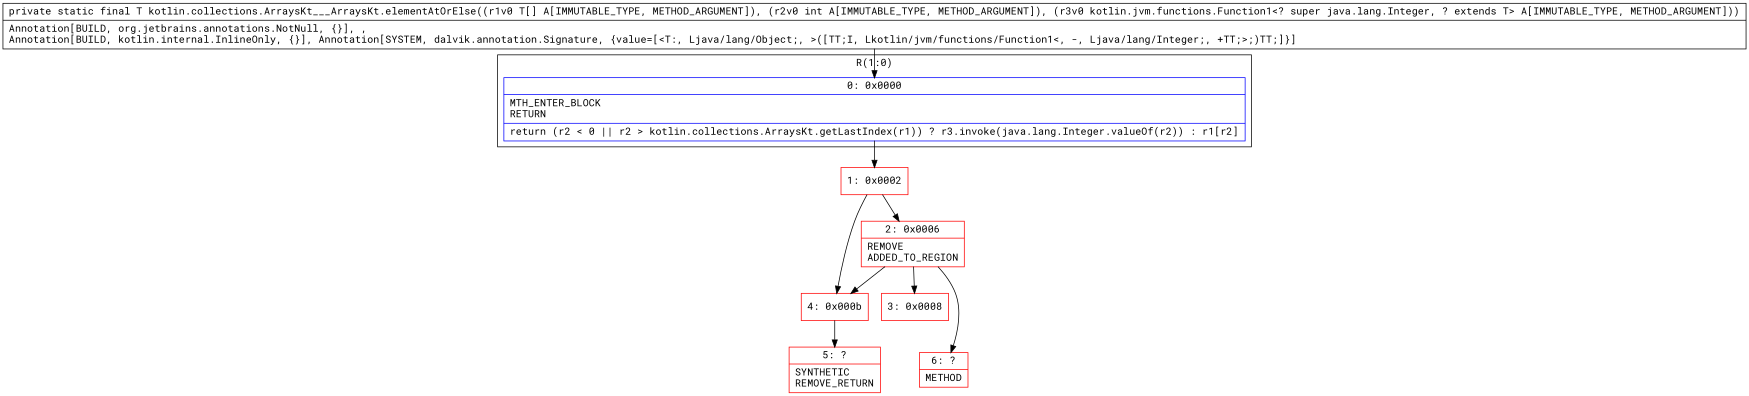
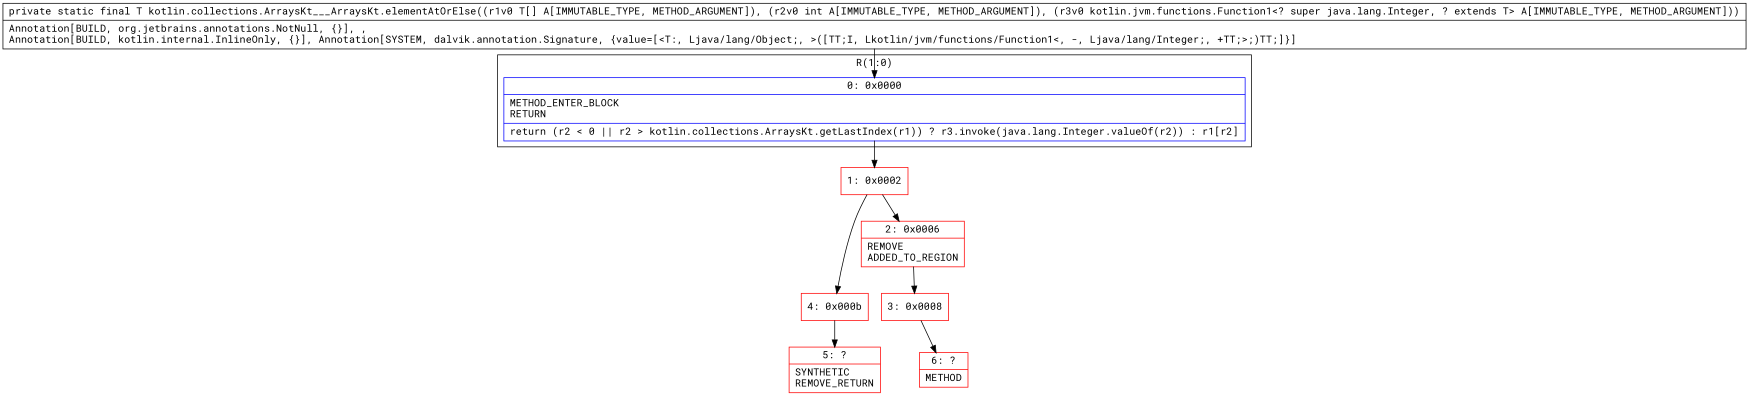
node "0: 0x0000": text "MTH_ENTER_BLOCK" -> "METHOD_ENTER_BLOCK"
edge "2: 0x0006" -> "4: 0x000b": removed
edge "2: 0x0006" -> "6: ?": now "3: 0x0008" -> "6: ?"
